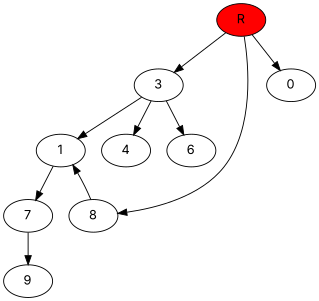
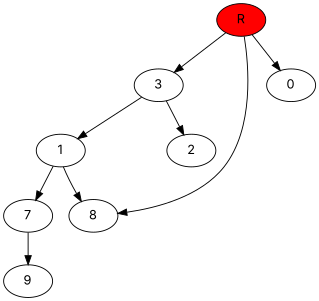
node "4": removed
node "6": label "6" -> "2"
edge "8" -> "1": reversed
